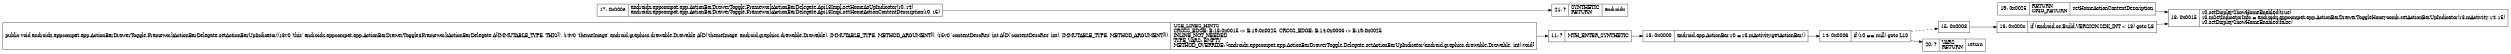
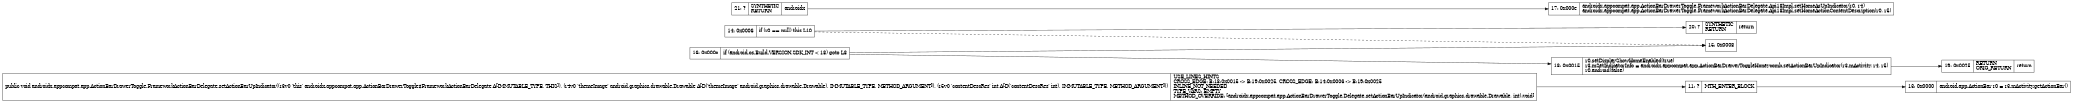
node "19: 0x0025": text "setHomeActionContentDescription" -> "return"
edge "17: 0x000e" -> "21: ?": reversed
edge "19: 0x0025" -> "18: 0x0015": reversed
node "18: 0x0015": text "r0.setDisplayShowHomeEnabled(false)" -> "r0.android(false)"
edge "15: 0x0008" -> "16: 0x000c": reversed
node "11: ?": text "MTH_ENTER_SYNTHETIC" -> "MTH_ENTER_BLOCK"
edge "13: 0x0000" -> "14: 0x0006": removed
node "14: 0x0006": text "if (r0 == null) goto L10" -> "if (r0 == null) this L10"
node "20: ?": text "VARS" -> "SYNTHETIC"
